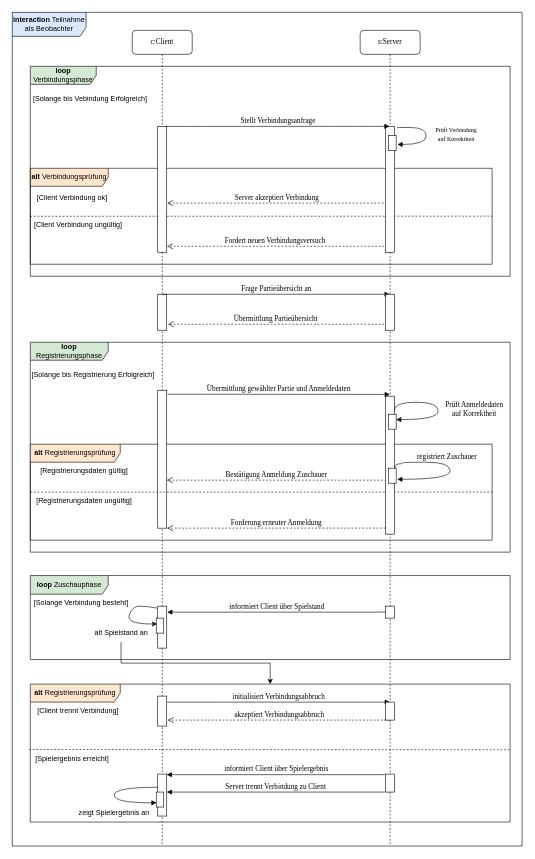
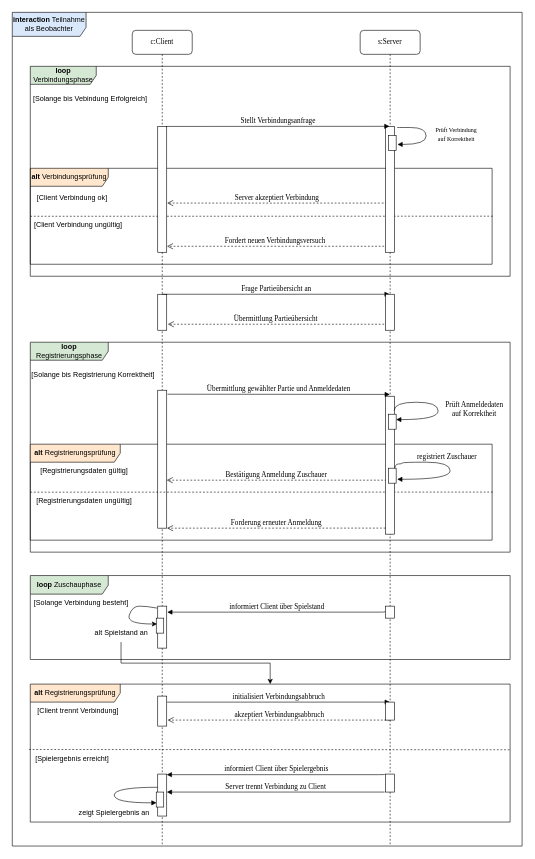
node "[Solange bis Registrierung Erfolgreich]": label "[Solange bis Registrierung Erfolgreich]" -> "[Solange bis Registrierung Korrektheit]"
